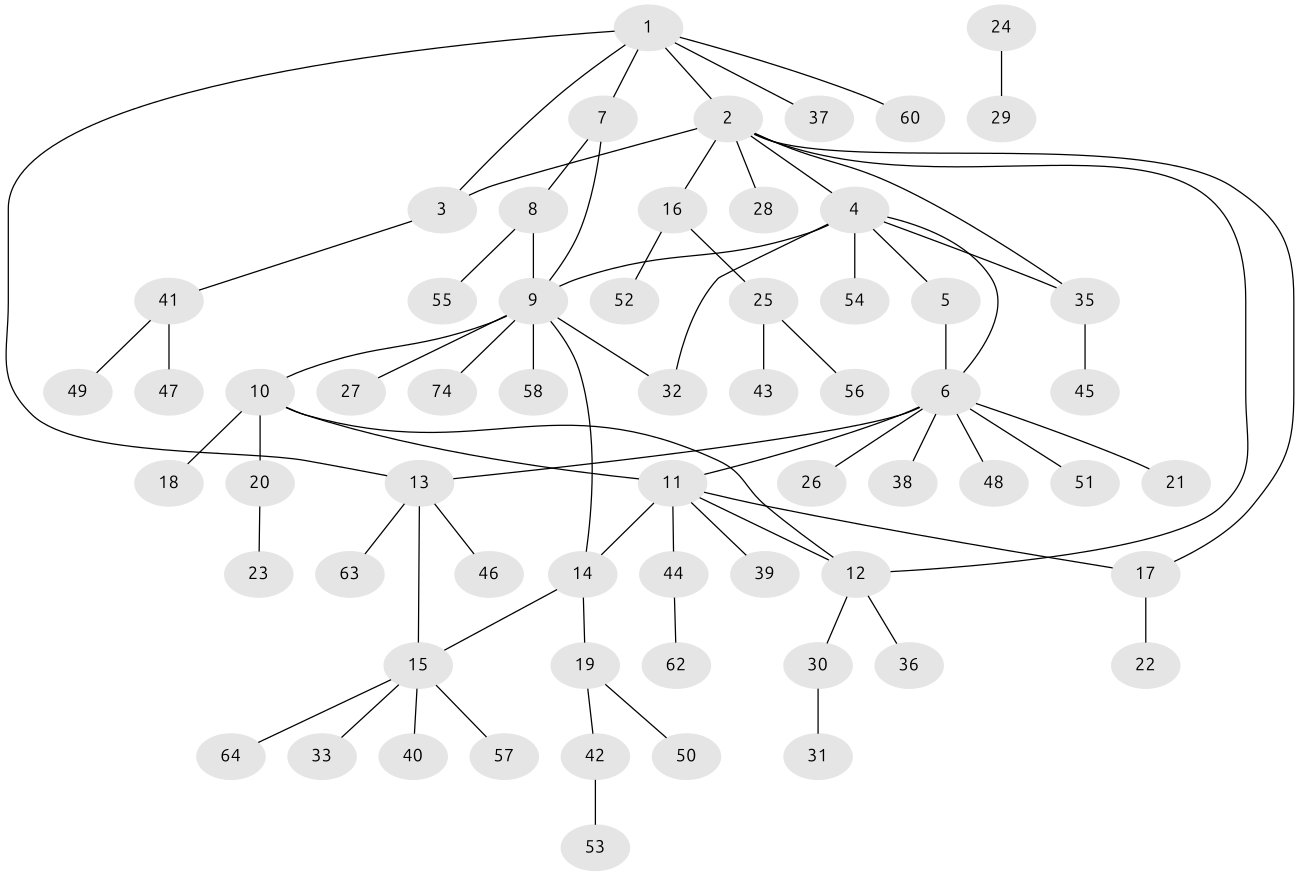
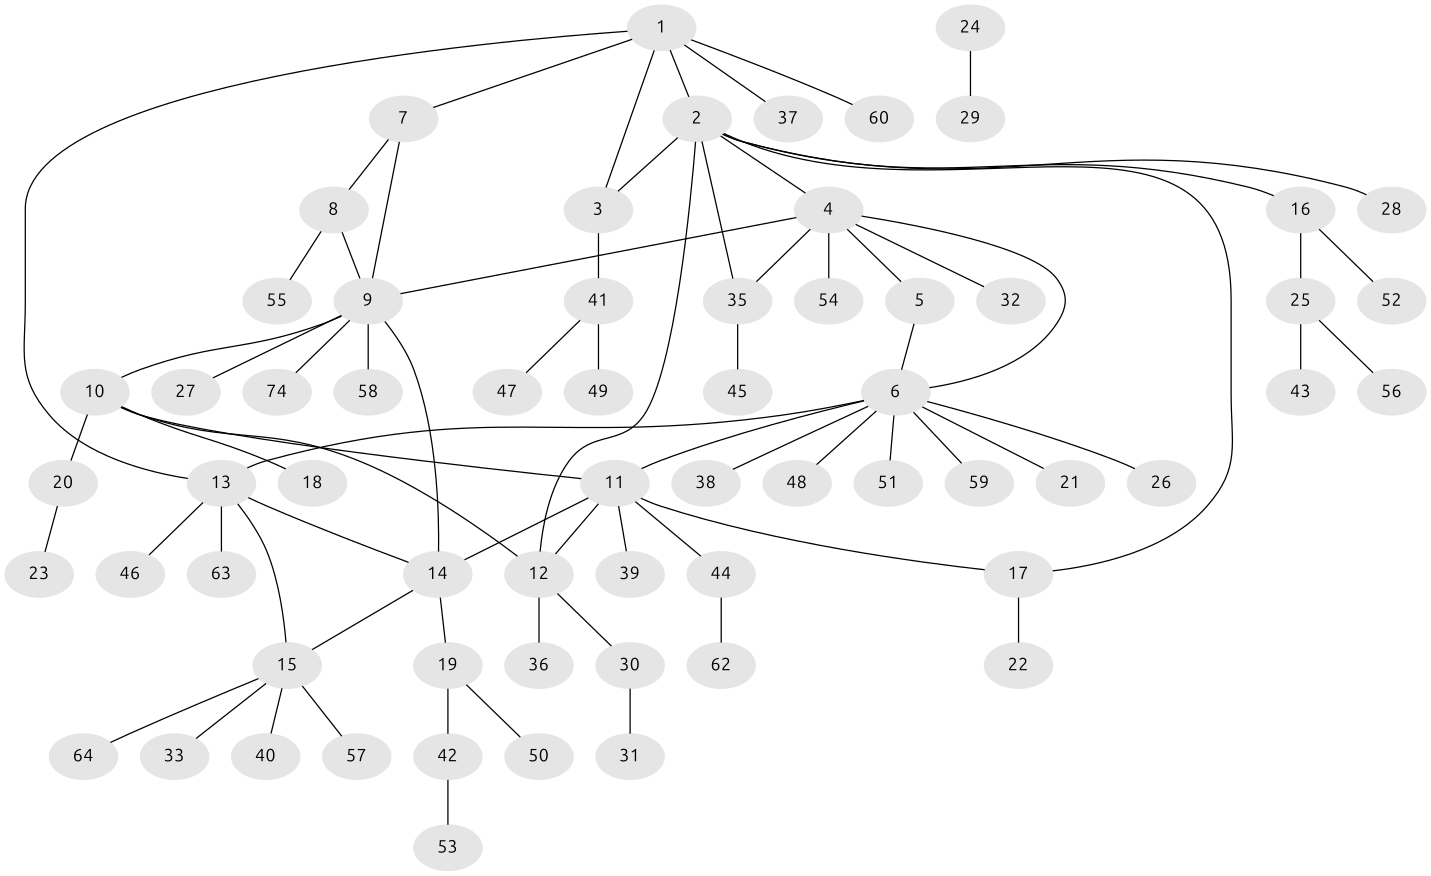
edge "9" -- "32": removed
node "59": added
edge "13" -- "14": added
